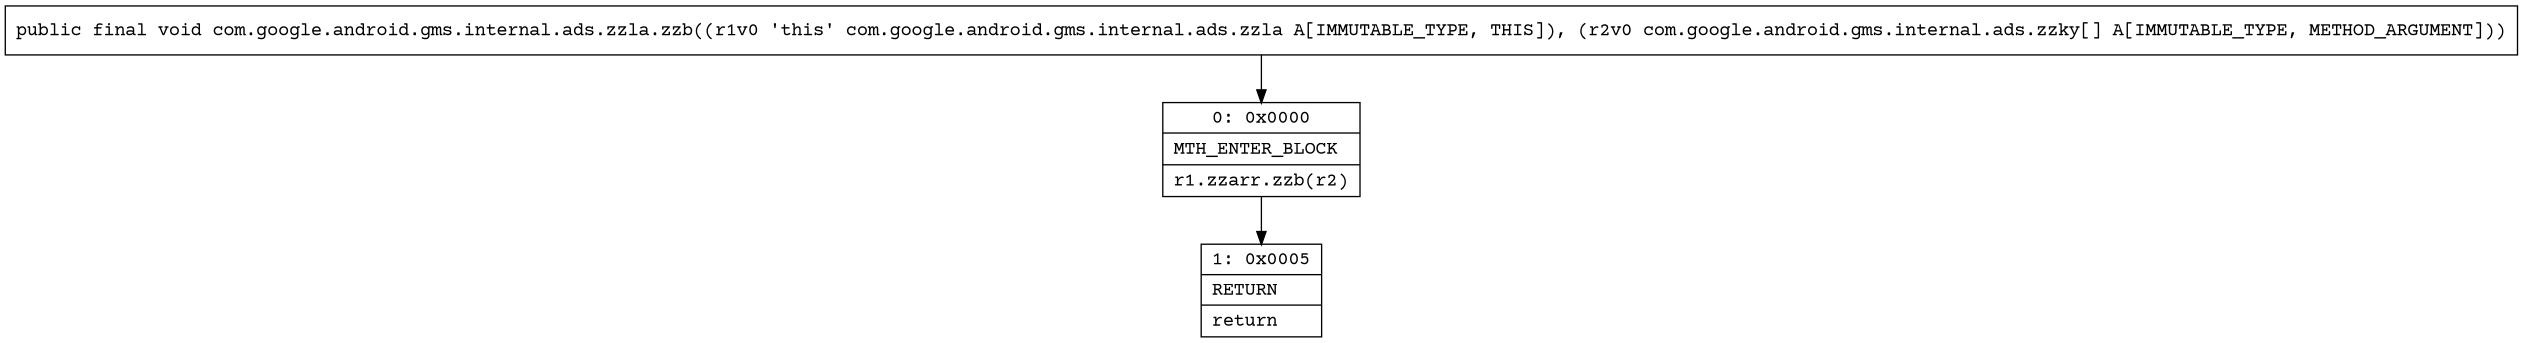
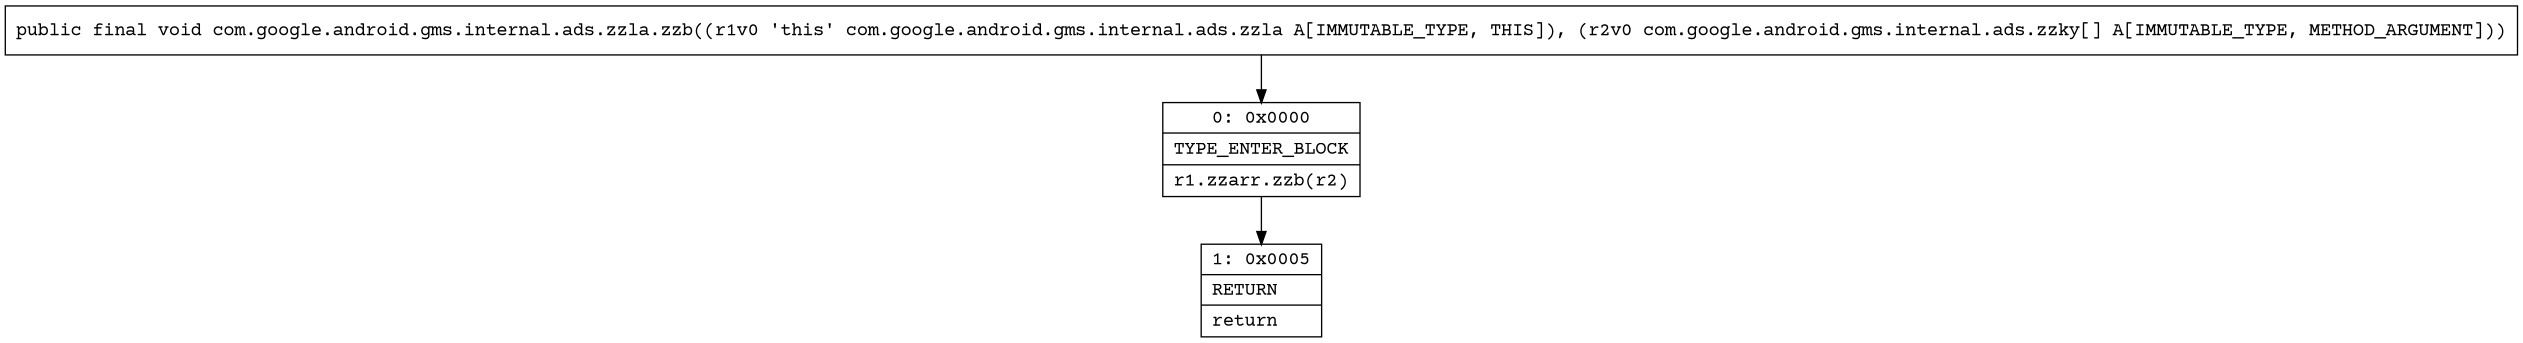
node "0: 0x0000": text "MTH_ENTER_BLOCK" -> "TYPE_ENTER_BLOCK"
